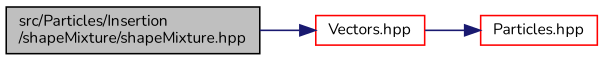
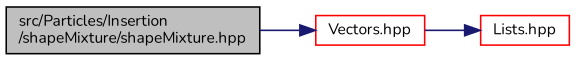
node "Particles.hpp": label "Particles.hpp" -> "Lists.hpp"
